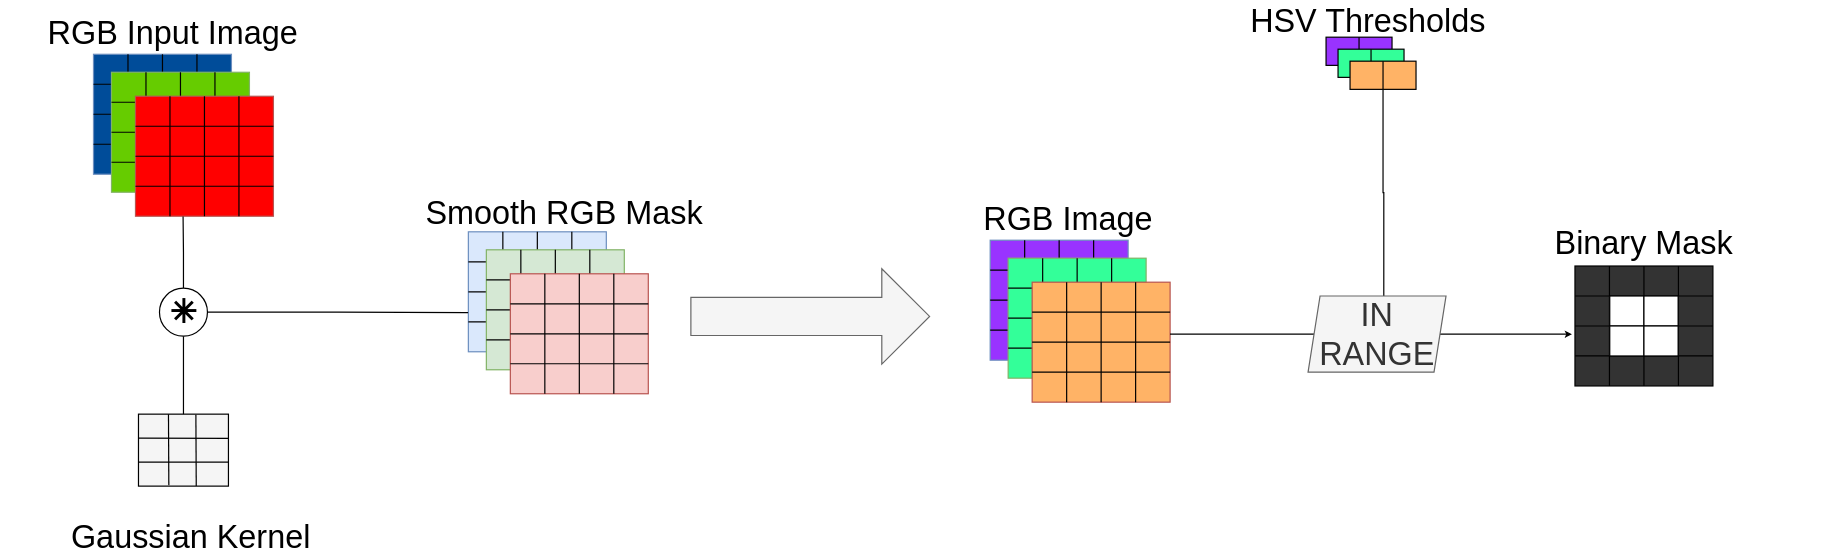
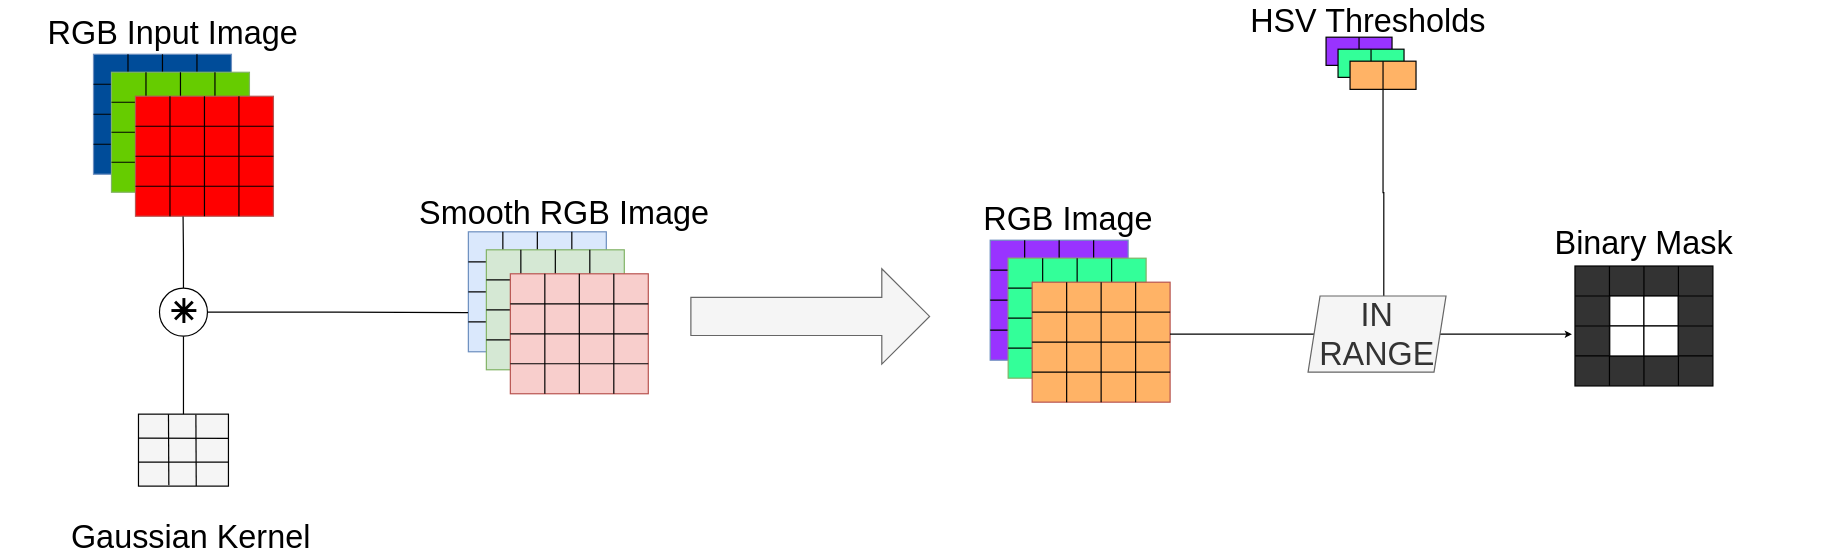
node "Smooth RGB Mask": label "Smooth RGB Mask" -> "Smooth RGB Image"
